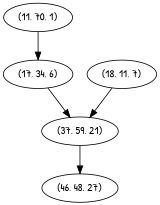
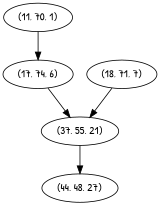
node "(17, 34, 6)": label "(17, 34, 6)" -> "(17, 74, 6)"
node "(18, 11, 7)": label "(18, 11, 7)" -> "(18, 71, 7)"
node "(37, 59, 21)": label "(37, 59, 21)" -> "(37, 55, 21)"
node "(46, 48, 27)": label "(46, 48, 27)" -> "(44, 48, 27)"
